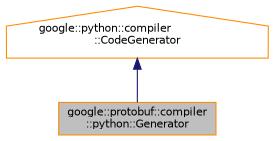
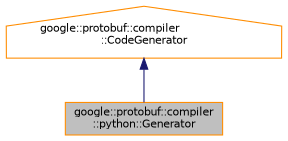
node "google::python::compiler ::CodeGenerator": label "google::python::compiler ::CodeGenerator" -> "google::protobuf::compiler ::CodeGenerator"
